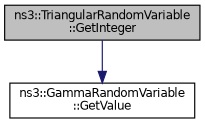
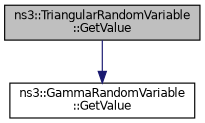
node "ns3::TriangularRandomVariable ::GetInteger": label "ns3::TriangularRandomVariable ::GetInteger" -> "ns3::TriangularRandomVariable ::GetValue"
